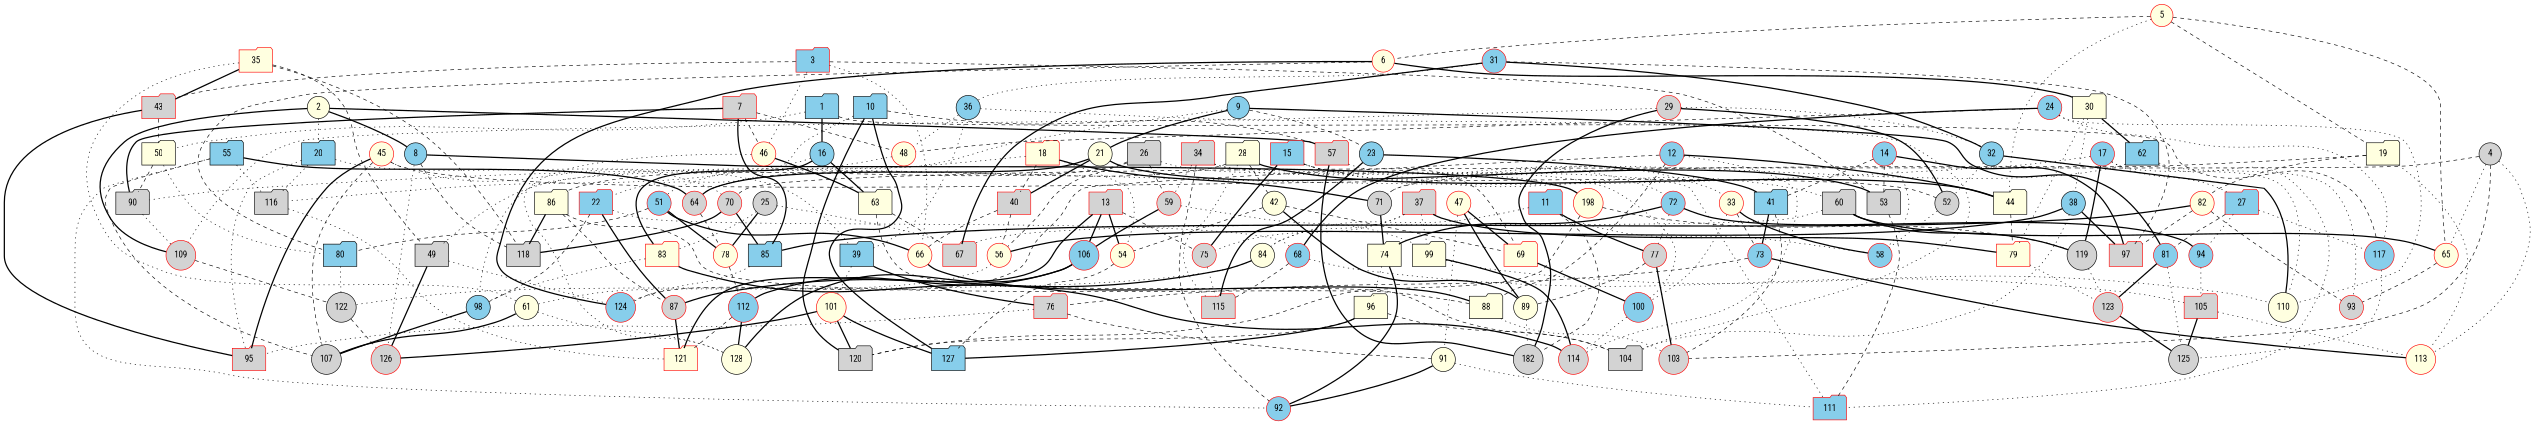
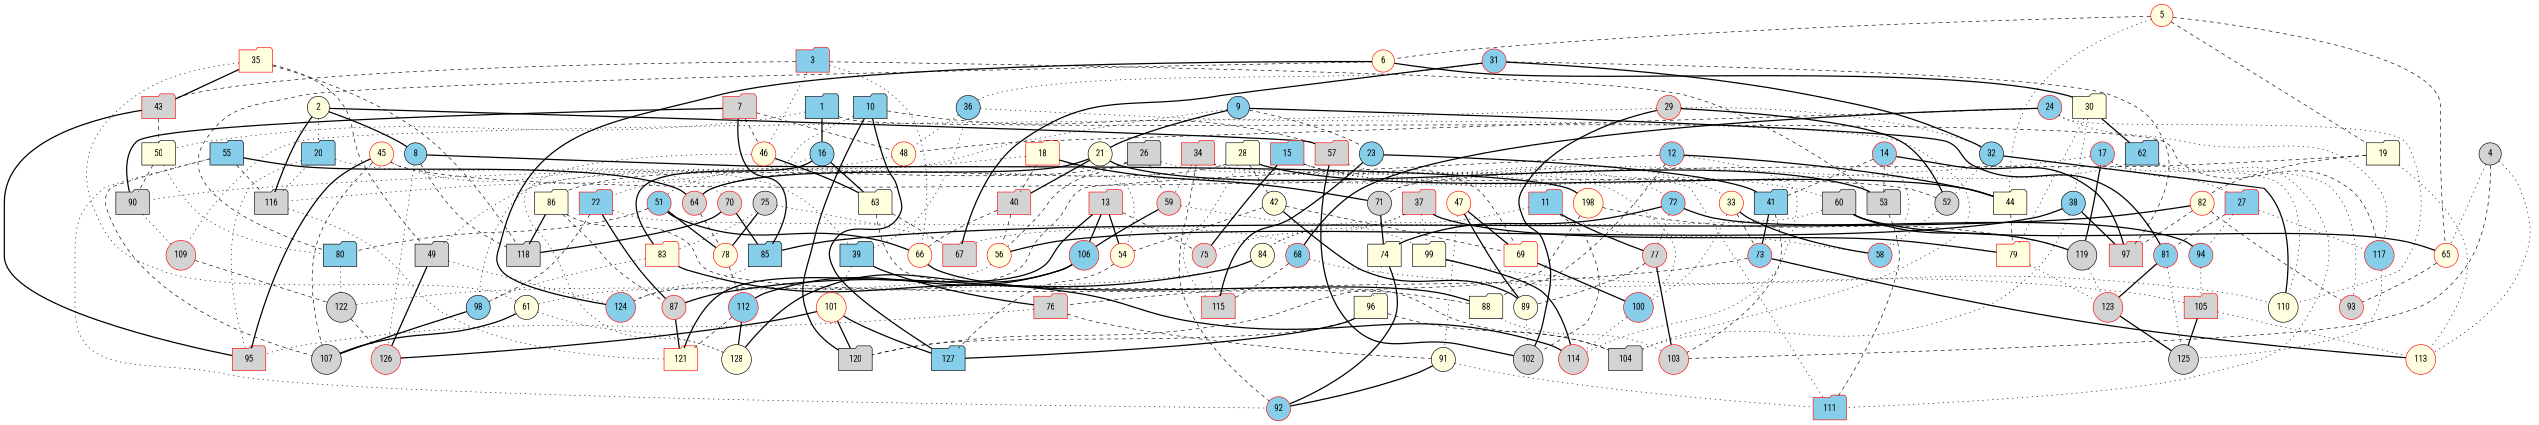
edge "2" -- "109": now "2" -- "116"
edge "4" -- "70": removed
edge "55" -- "116": style dotted -> dashed
node "182": label "182" -> "102"
